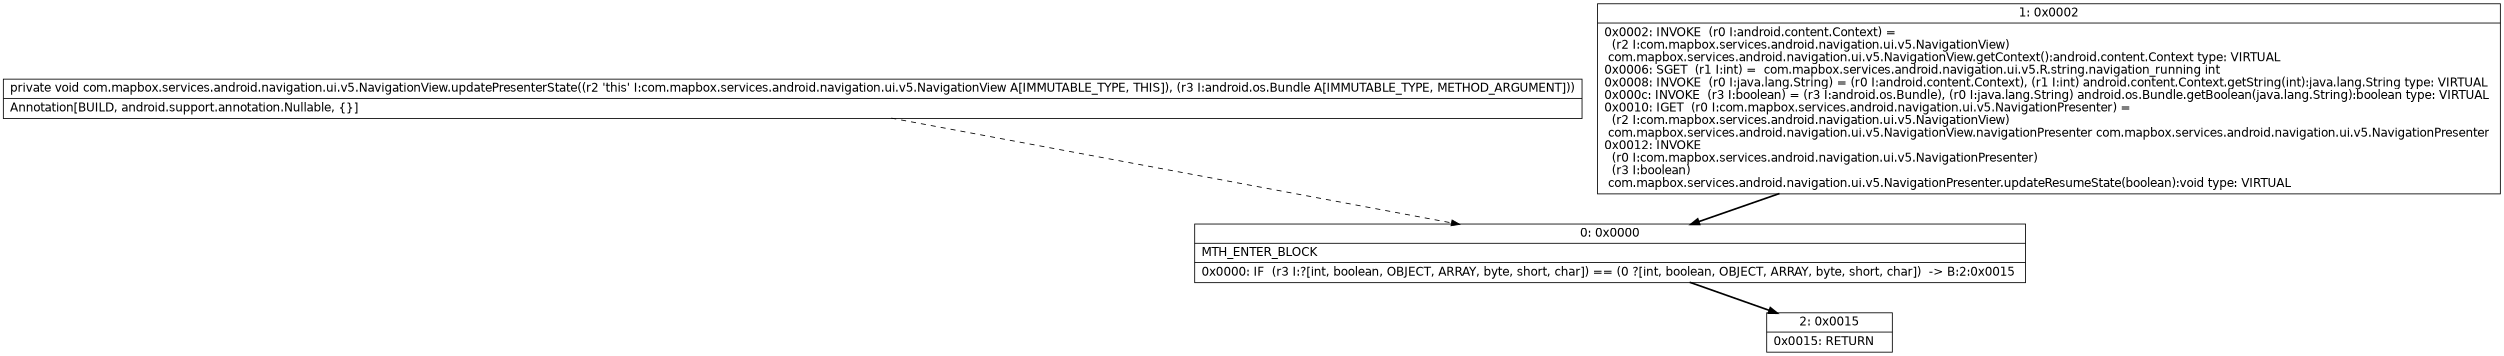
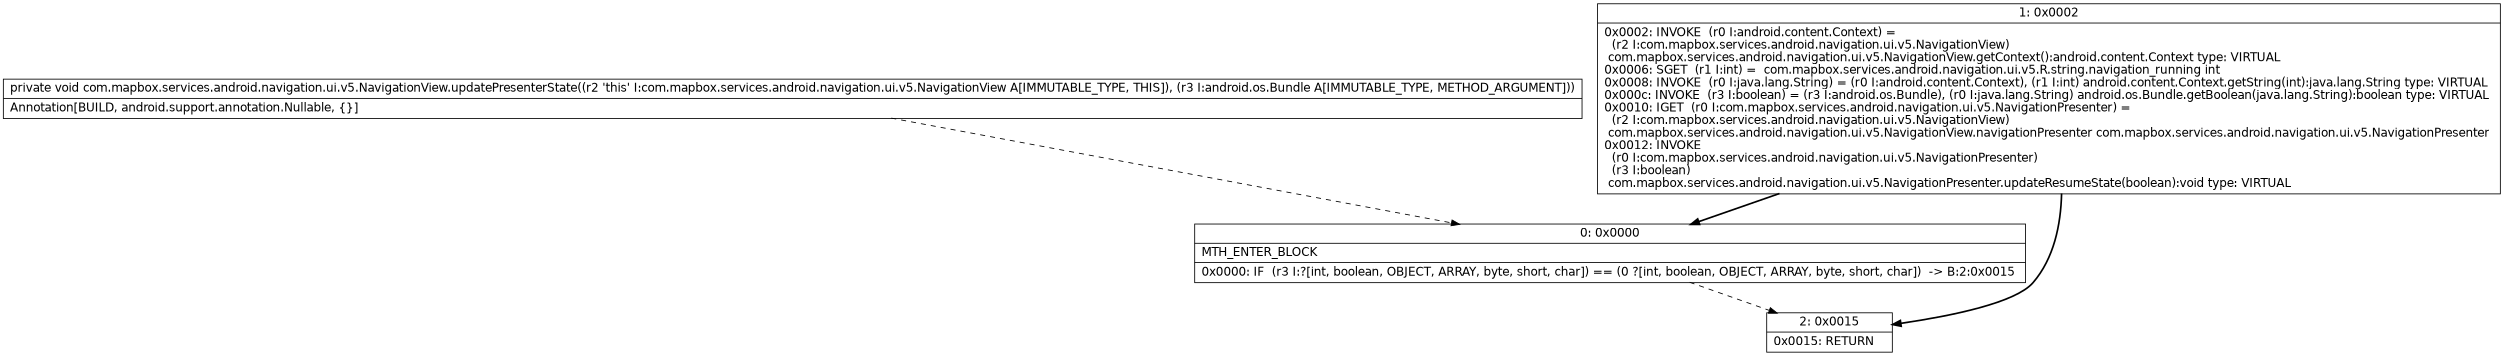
edge "1: 0x0002" -> "2: 0x0015": added
edge "0: 0x0000" -> "2: 0x0015": style bold -> dashed
